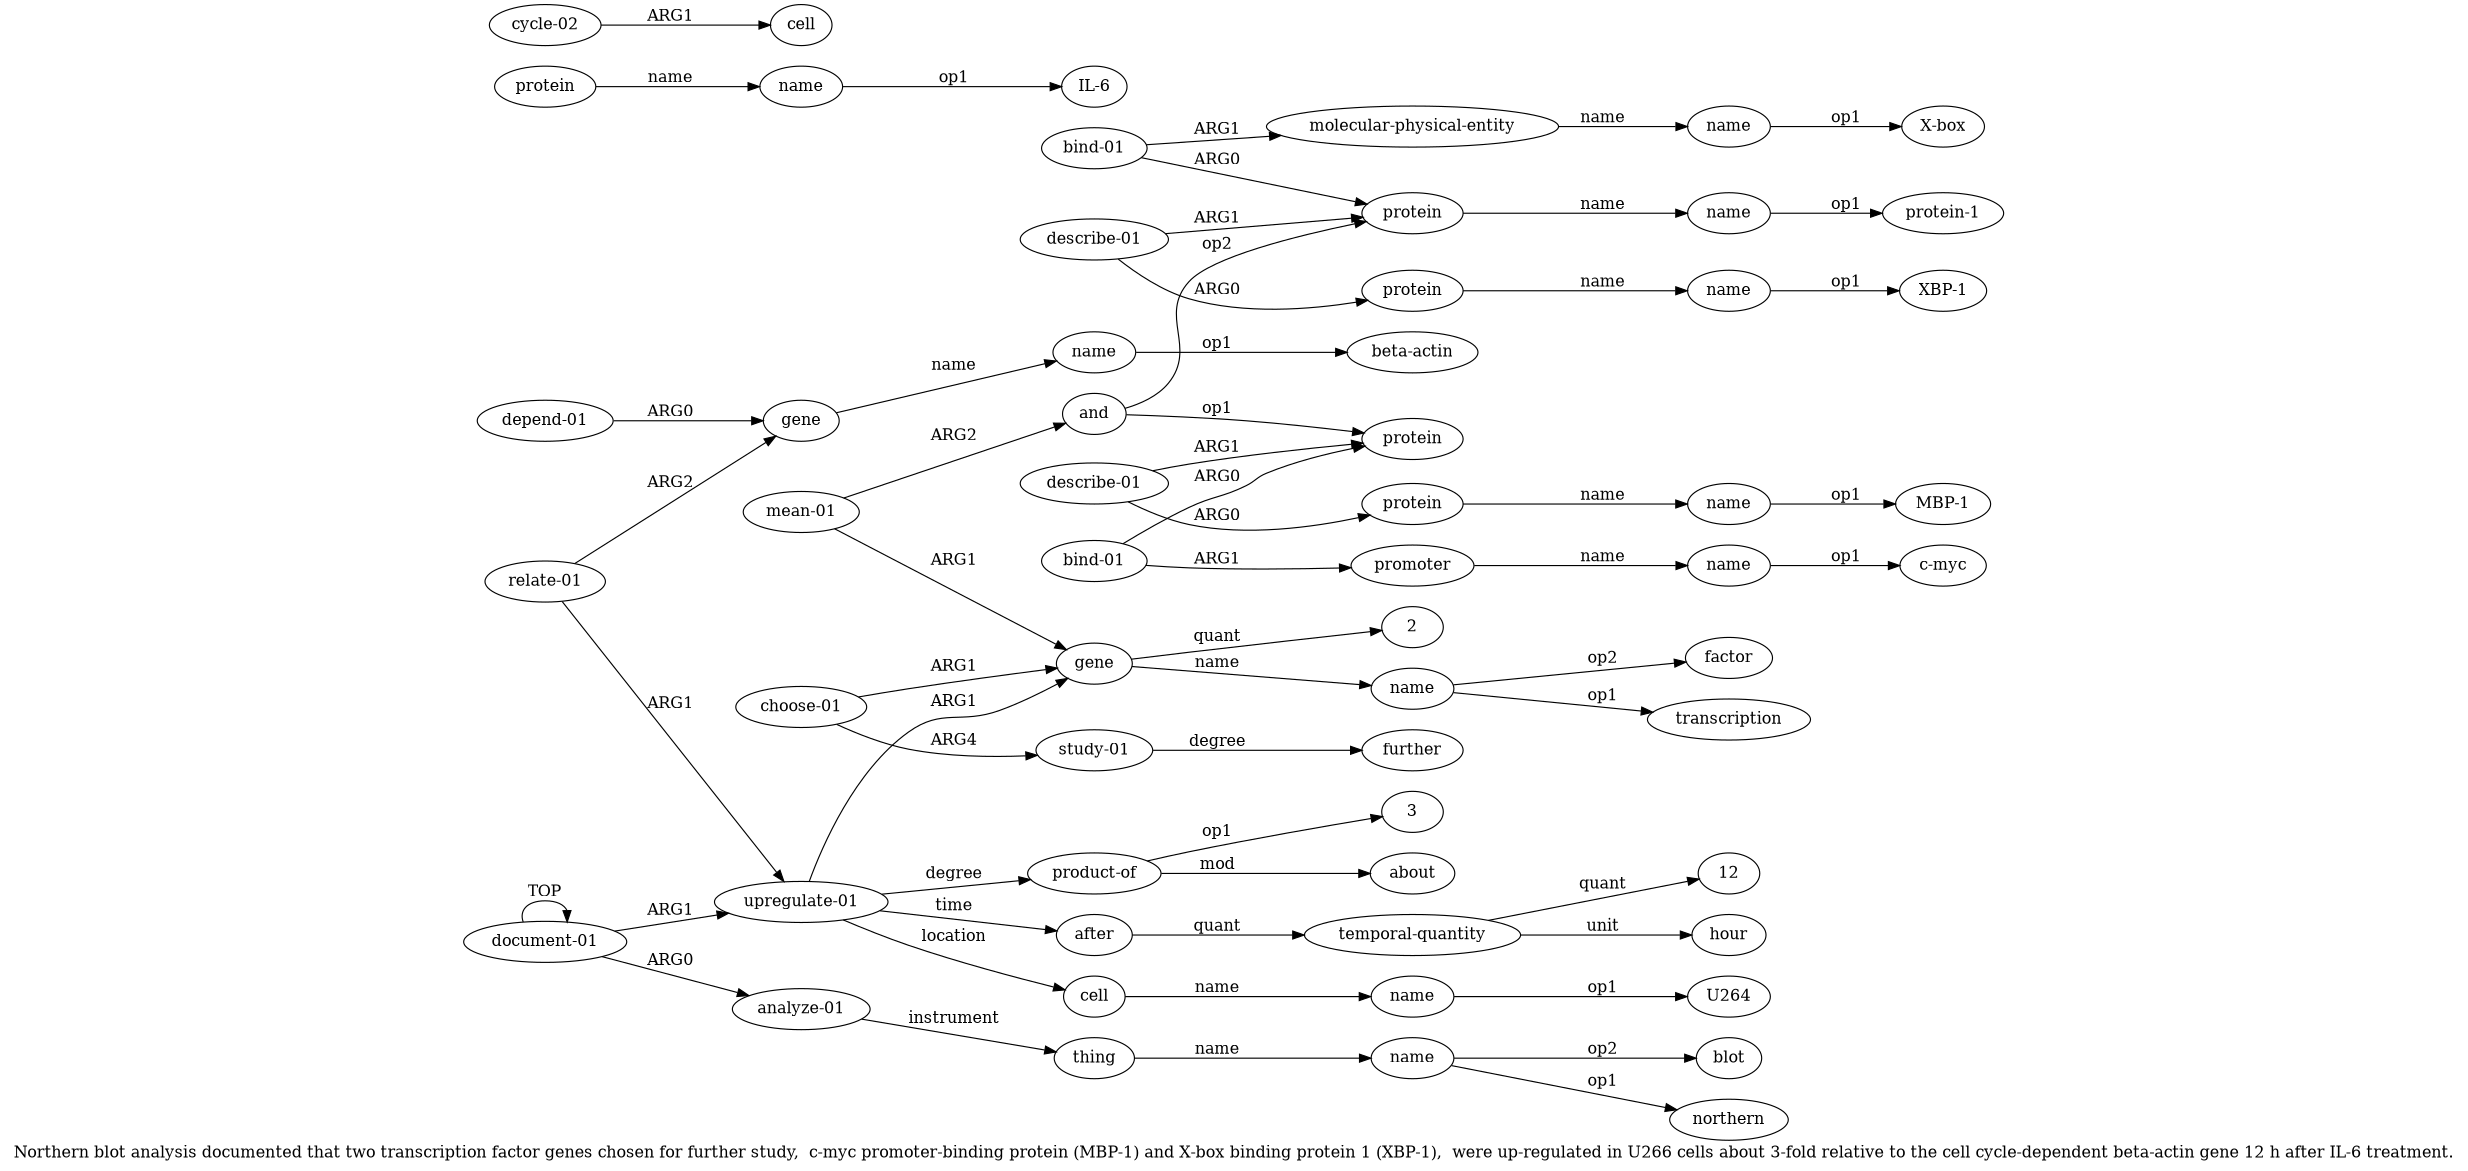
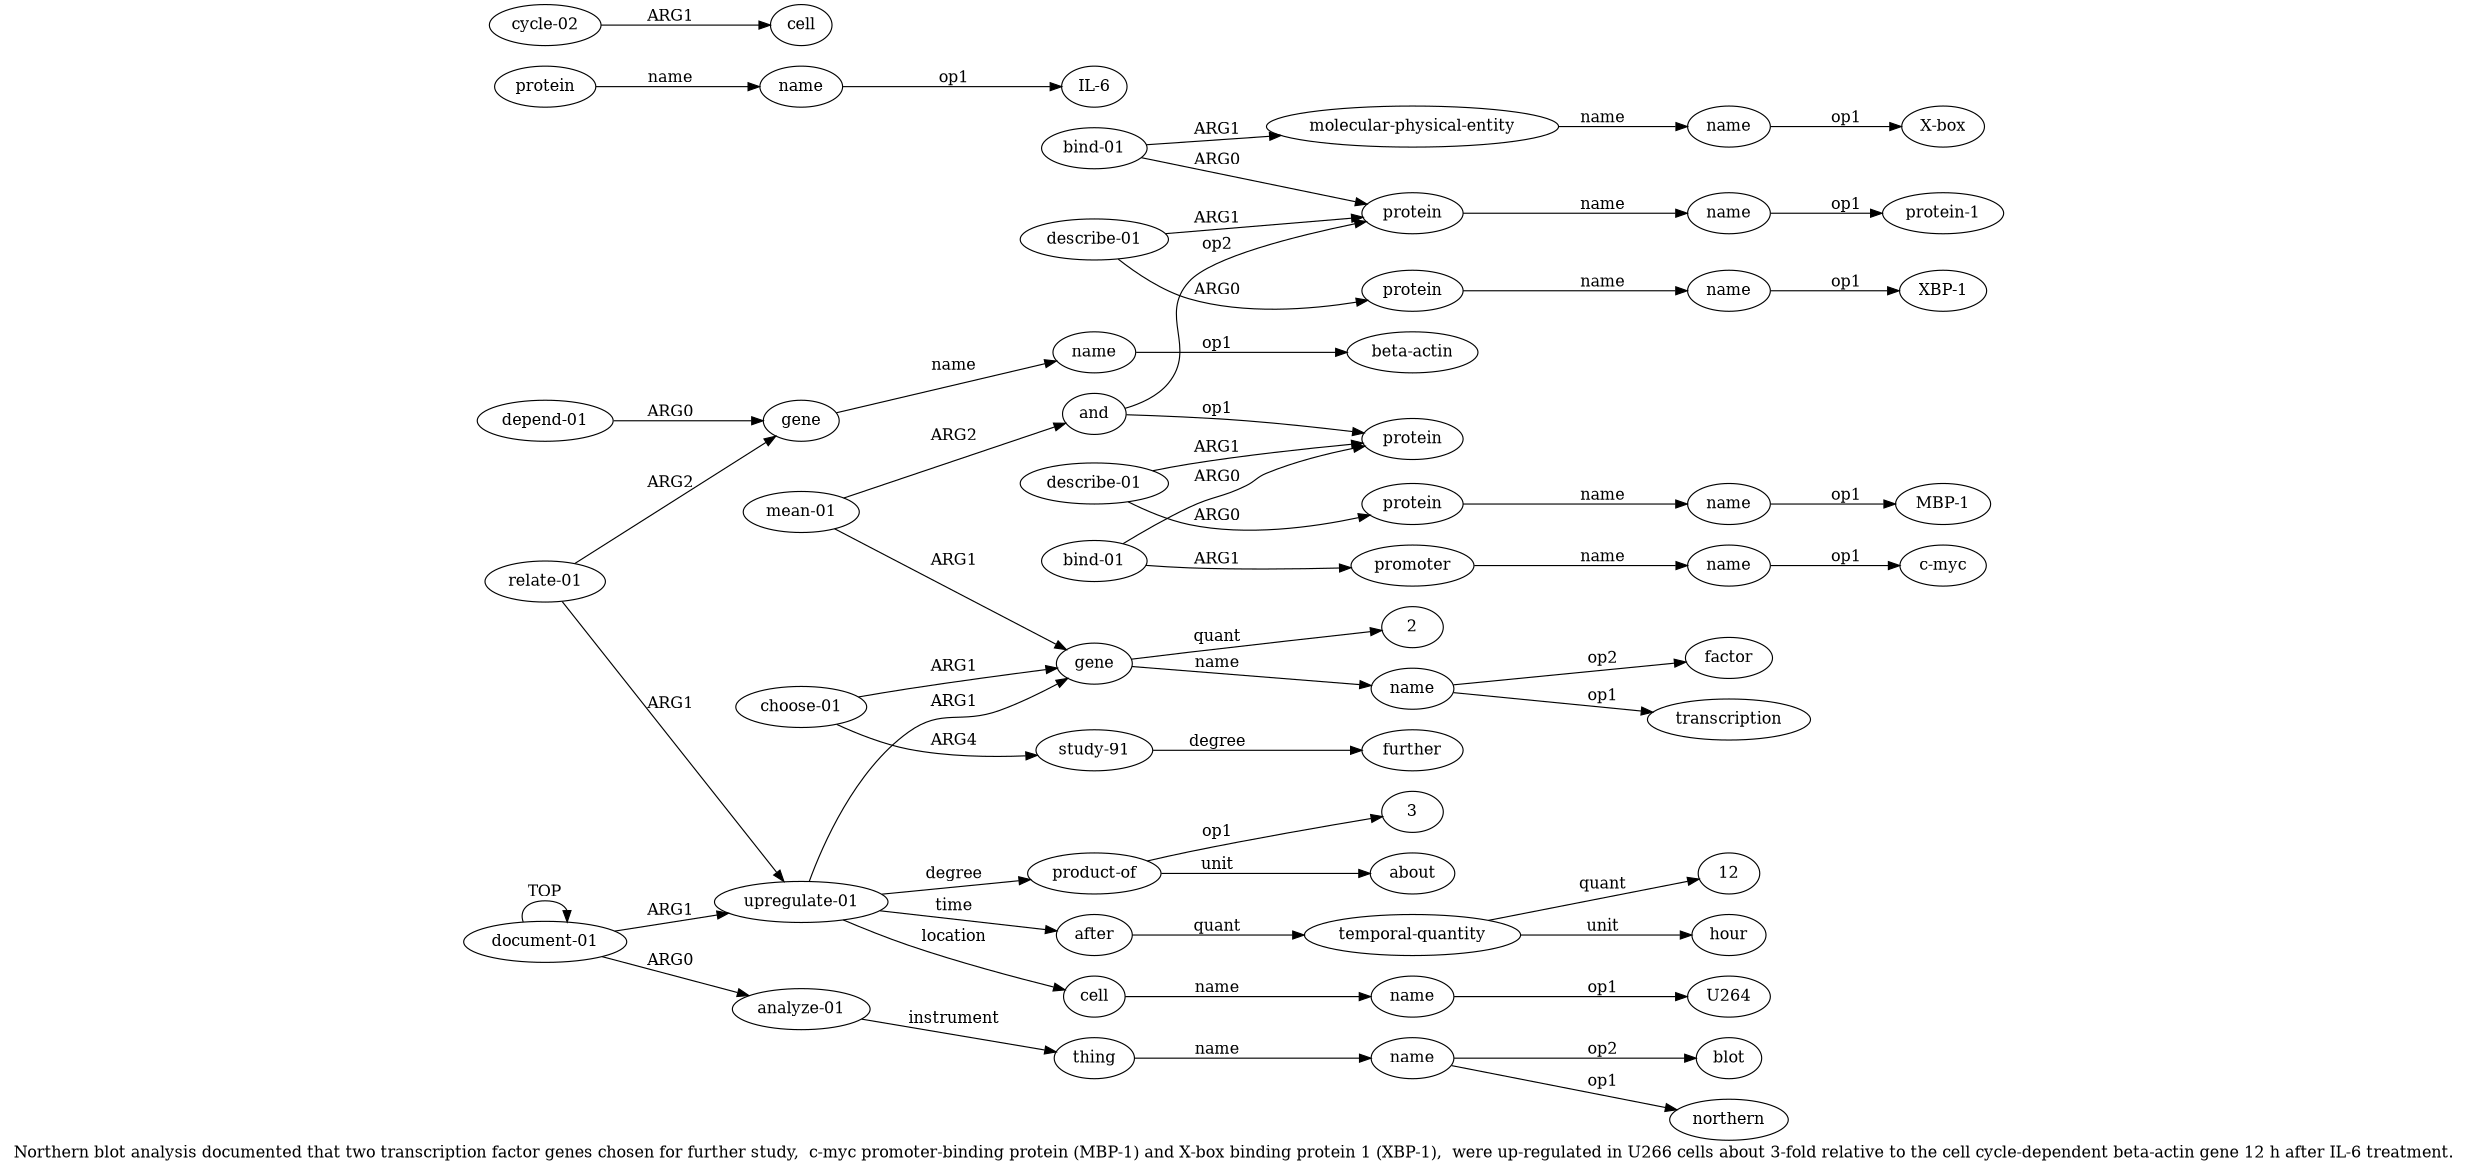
node "study-01": label "study-01" -> "study-91"
edge "product-of" -> "about": label "mod" -> "unit"
